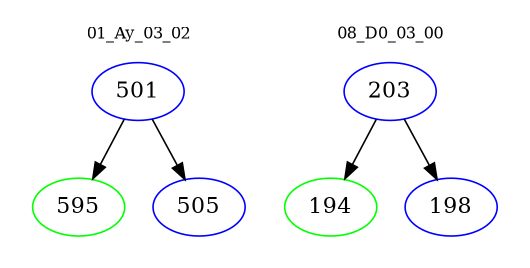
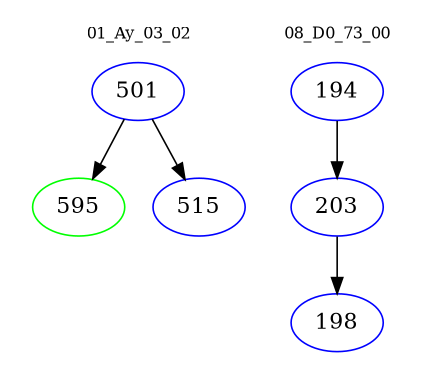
cluster "08_D0_03_00": label "08_D0_03_00" -> "08_D0_73_00"
edge "203" -> "194": reversed
node "505": label "505" -> "515"
node "194": color green -> blue
